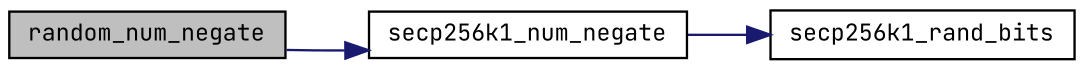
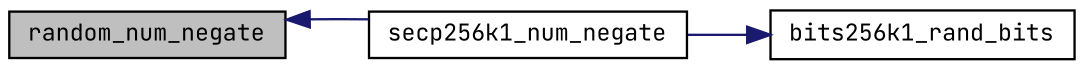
node "secp256k1_rand_bits": label "secp256k1_rand_bits" -> "bits256k1_rand_bits"
edge "random_num_negate" -> "secp256k1_num_negate": reversed
